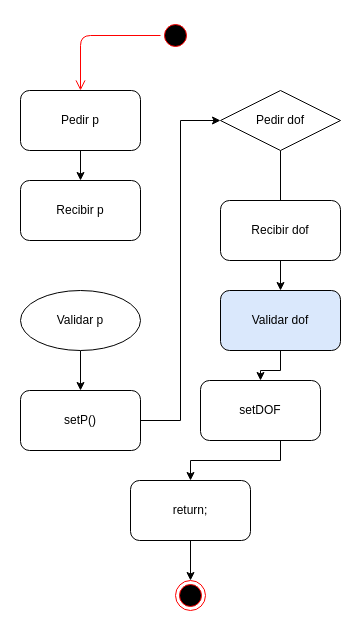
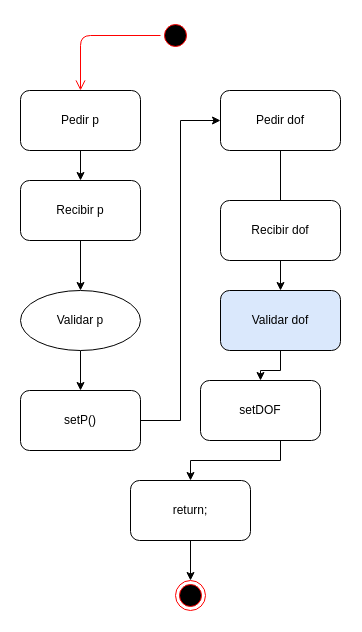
node "Pedir dof": shape diamond -> rounded rectangle
edge "Recibir p" -> "Validar p": added
